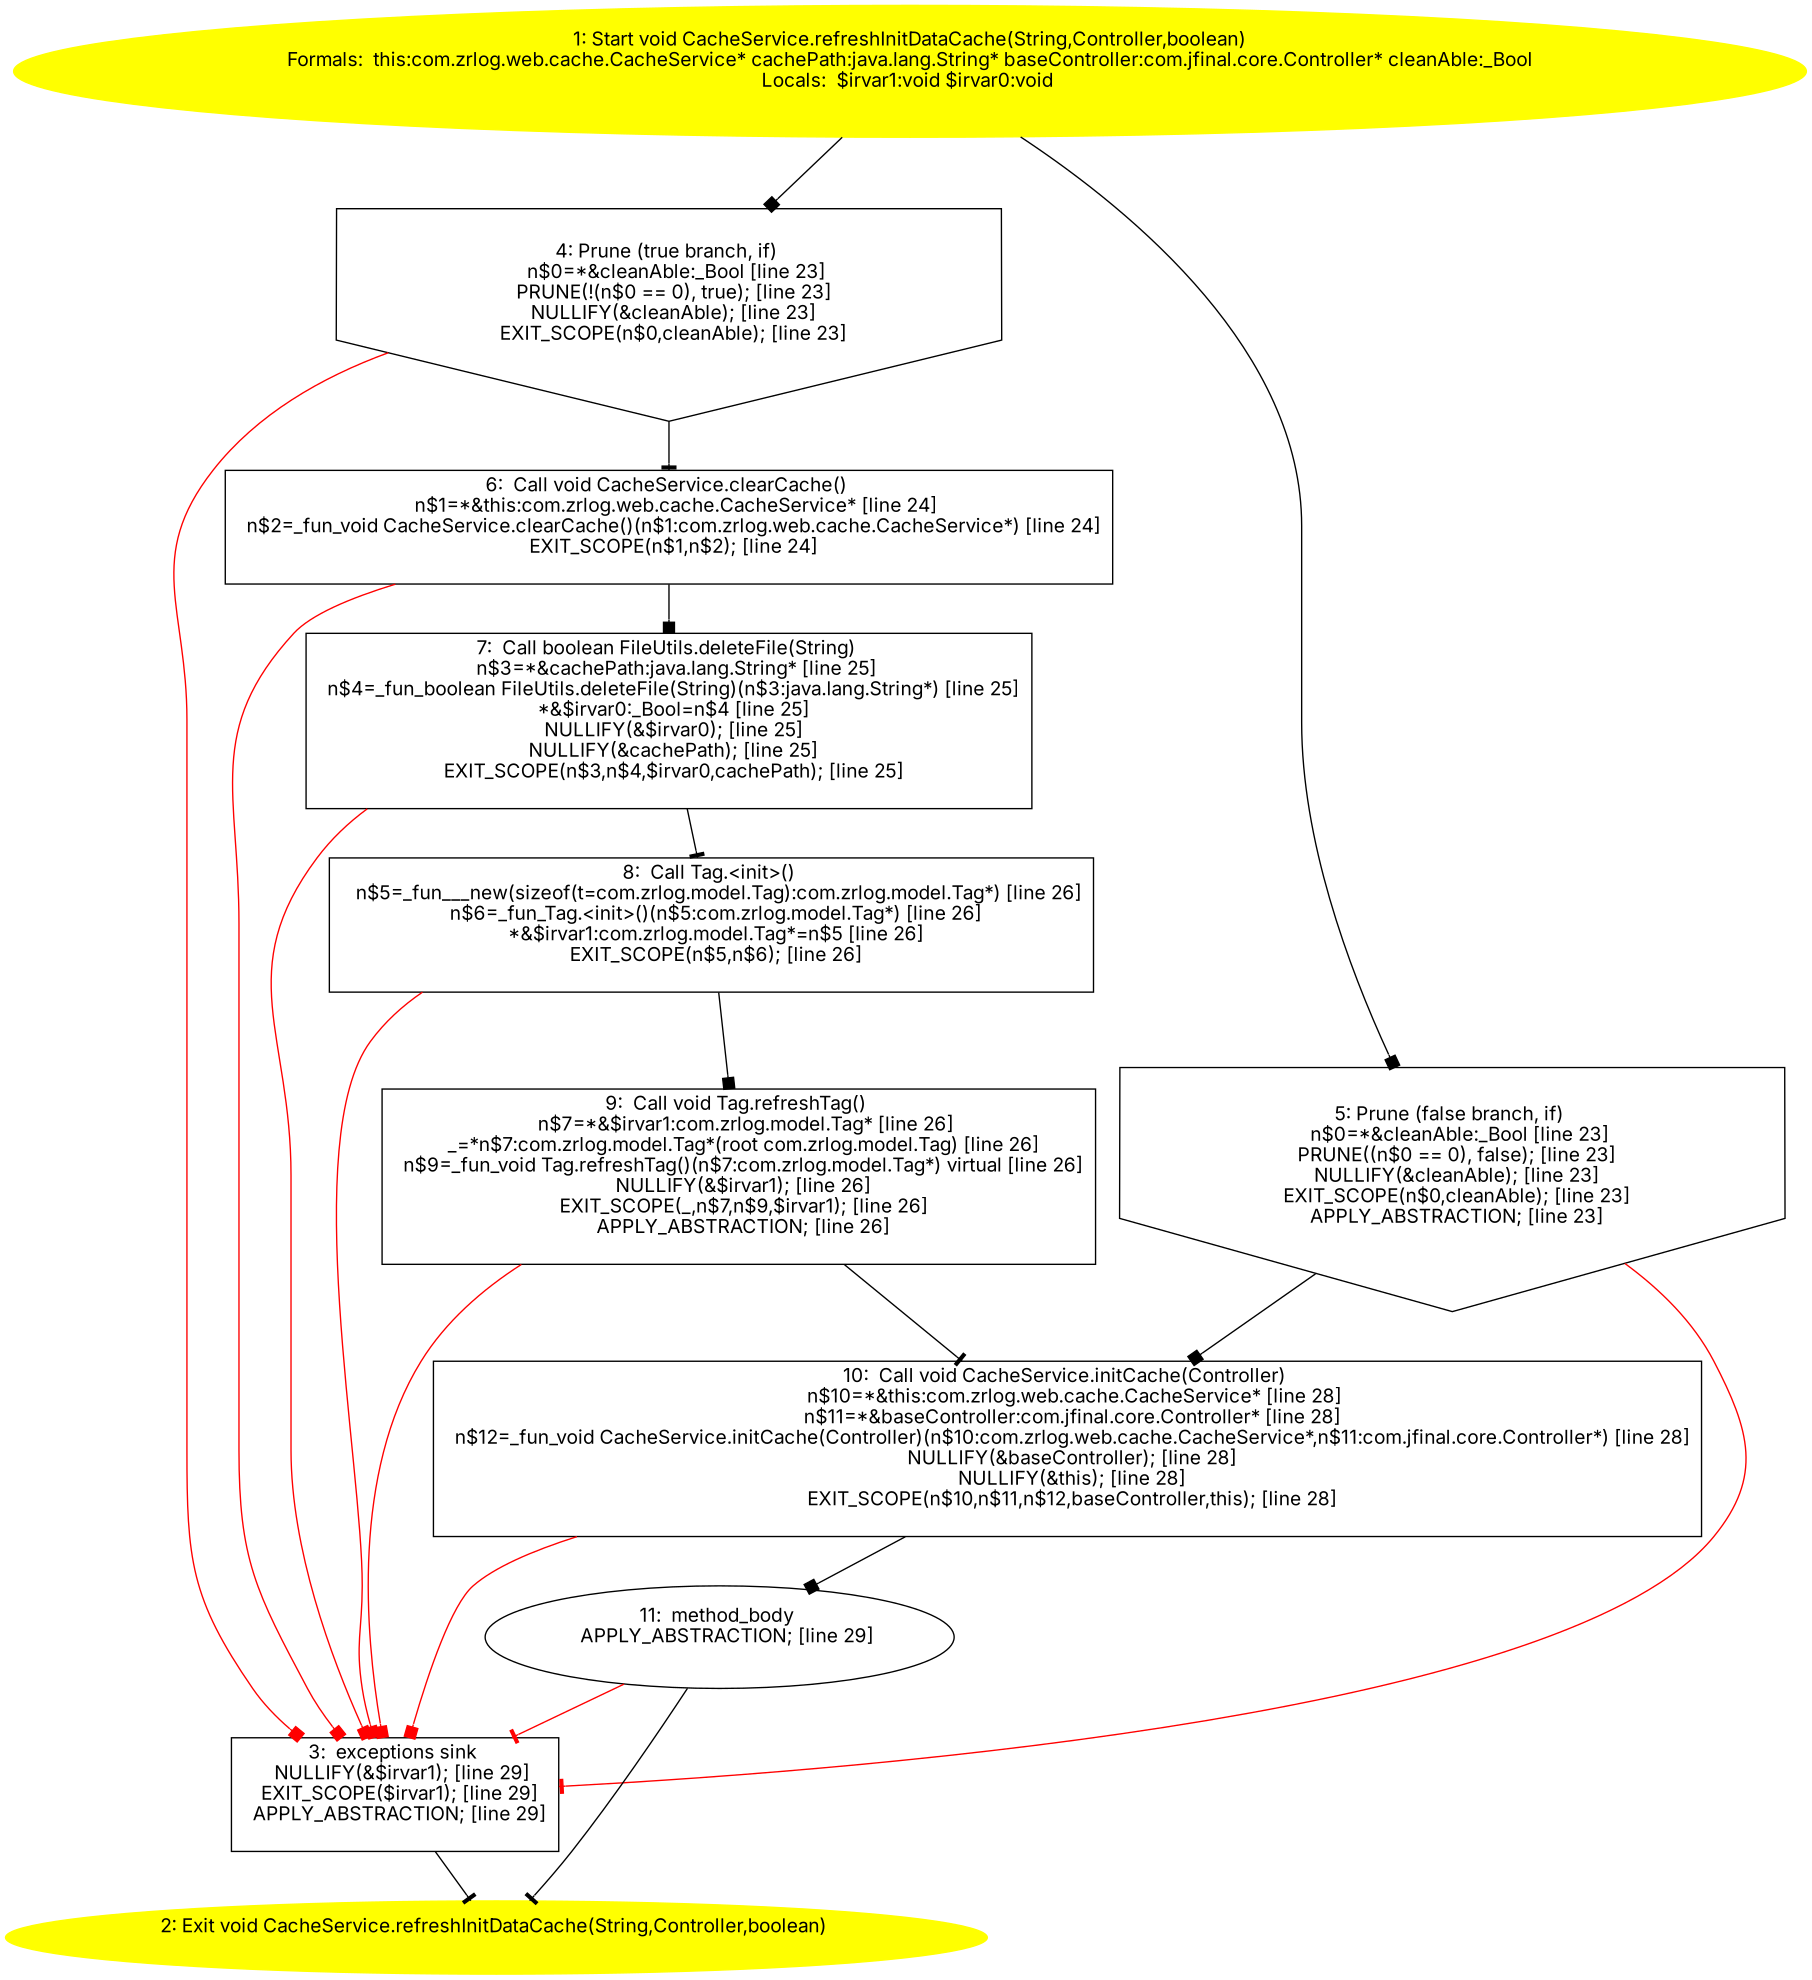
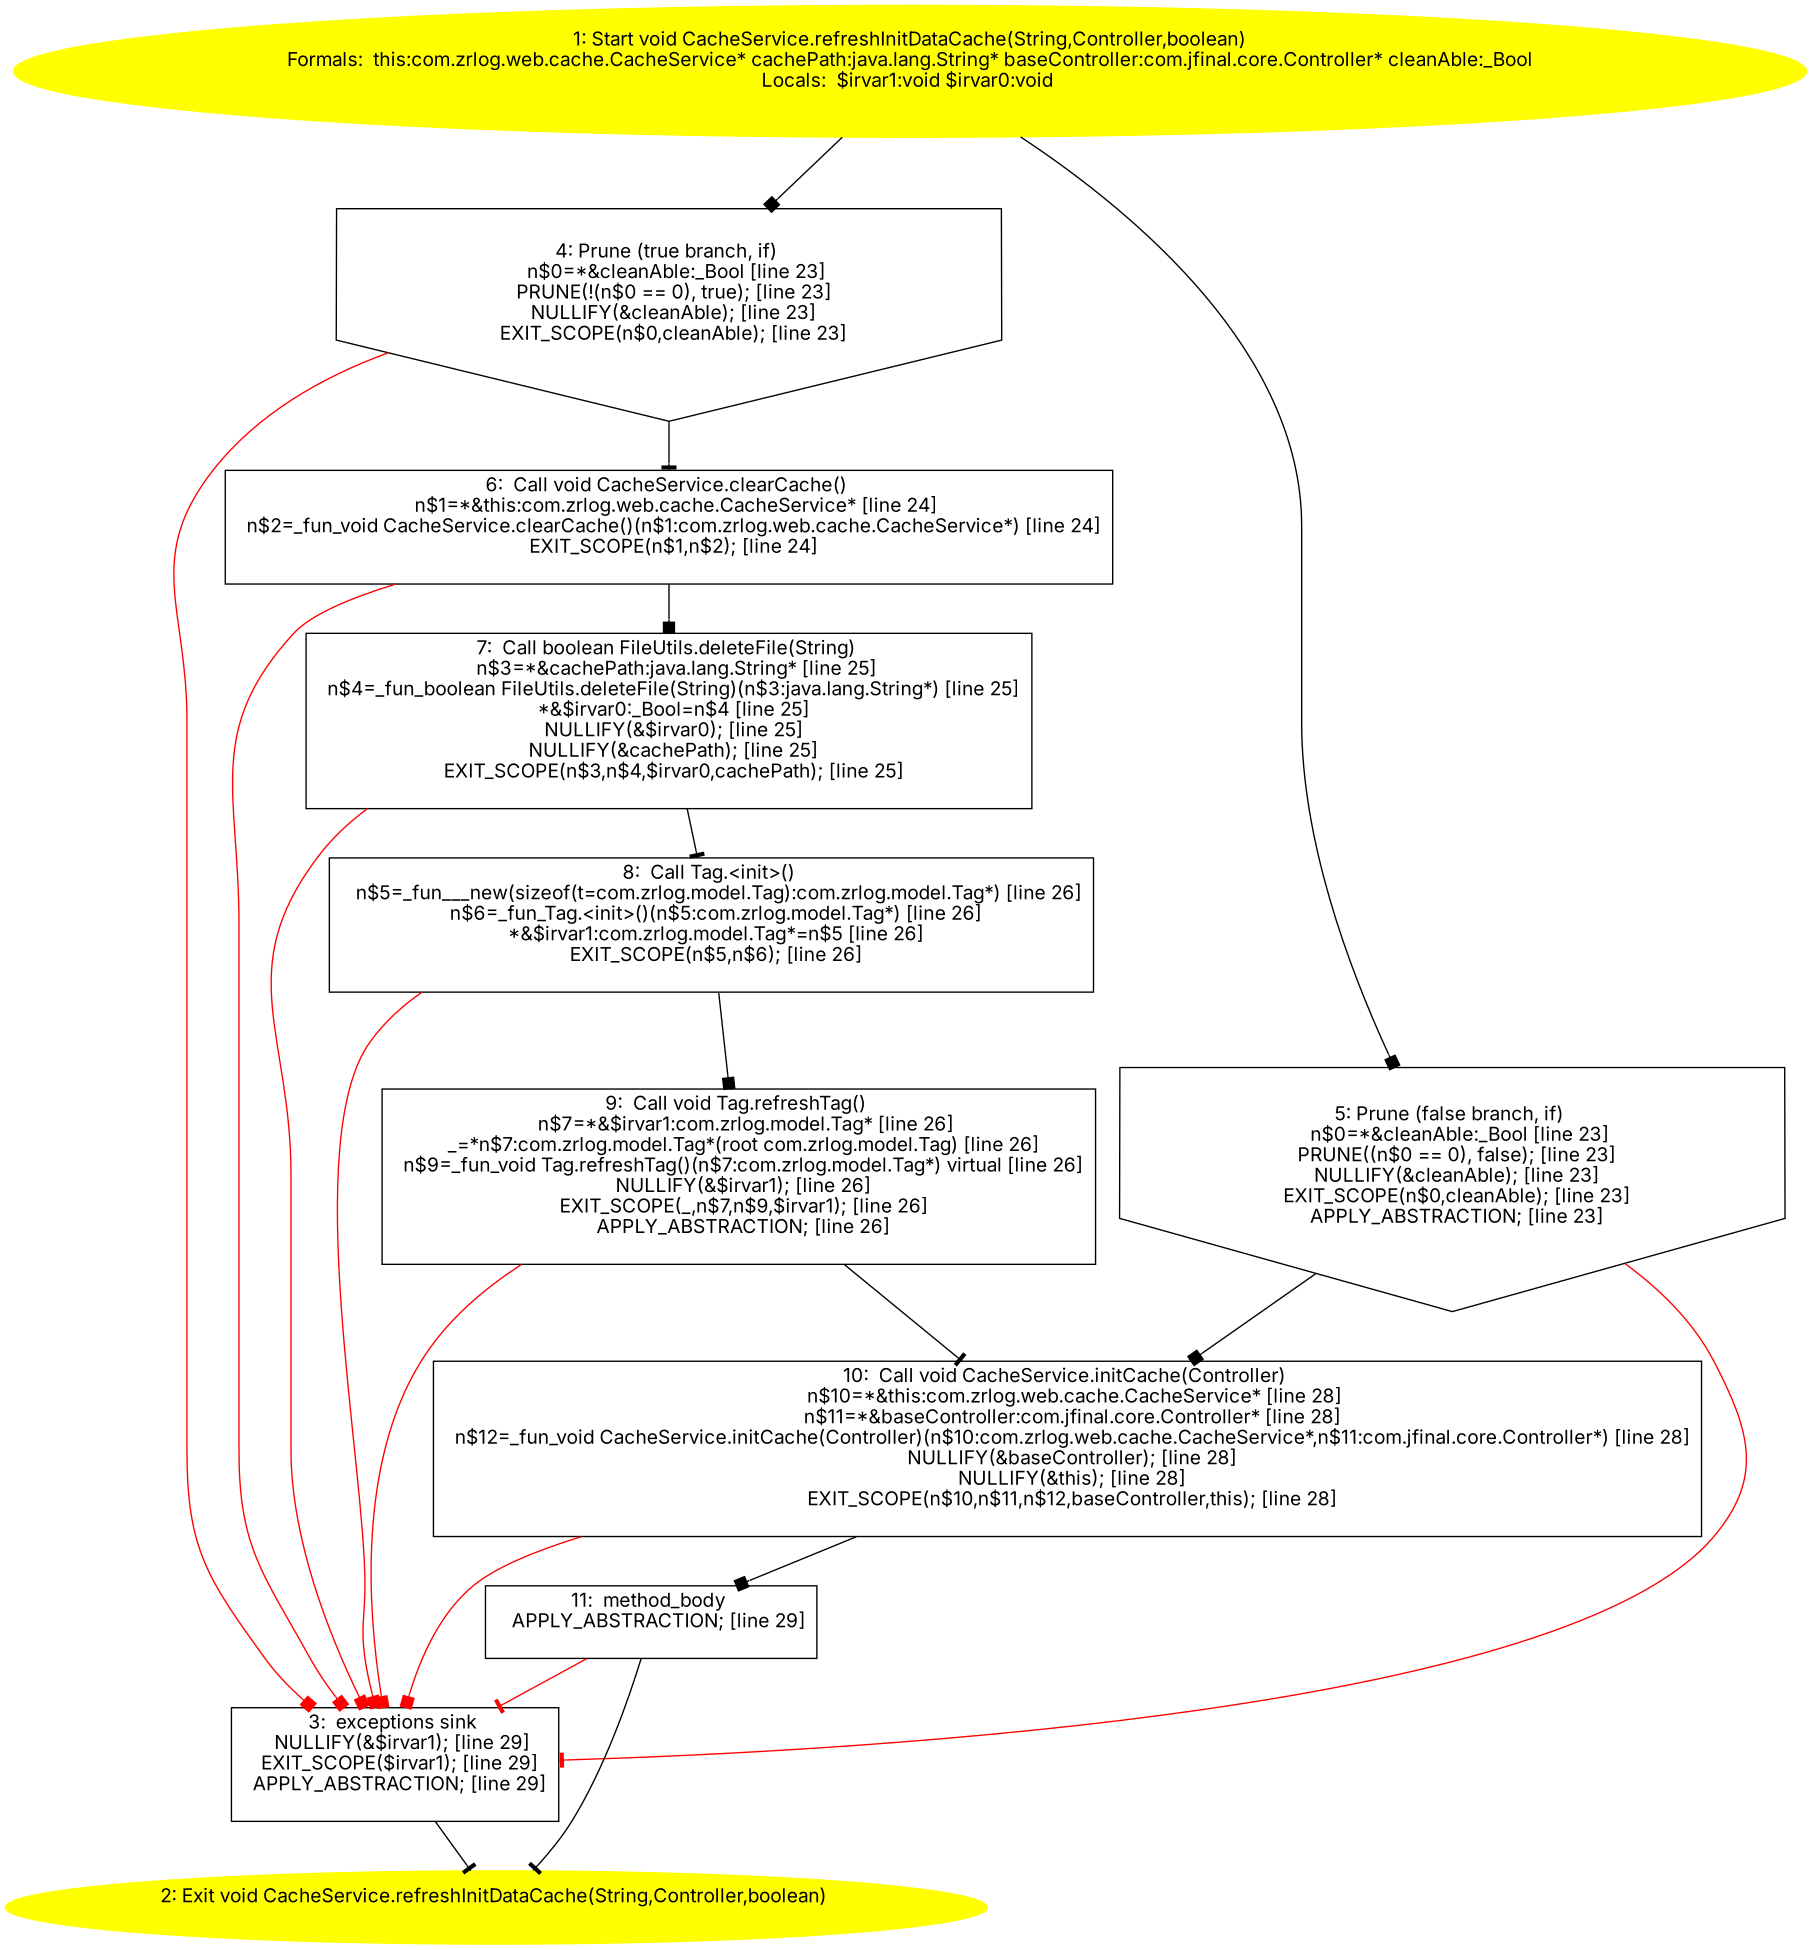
node "11:  method_body APPLY_ABSTRACTION; [line 29]": shape ellipse -> box
